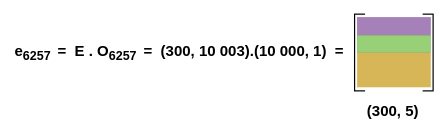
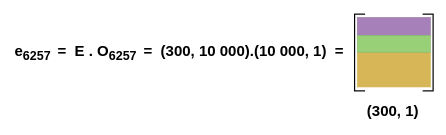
node "e6257 = E . O6257 = (300, 10 003).(10 000, 1) =": label "e6257 = E . O6257 = (300, 10 003).(10 000, 1) =" -> "e6257 = E . O6257 = (300, 10 000).(10 000, 1) ="
node "(300, 5)": label "(300, 5)" -> "(300, 1)"
